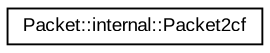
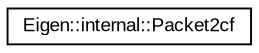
node "Packet::internal::Packet2cf": label "Packet::internal::Packet2cf" -> "Eigen::internal::Packet2cf"
